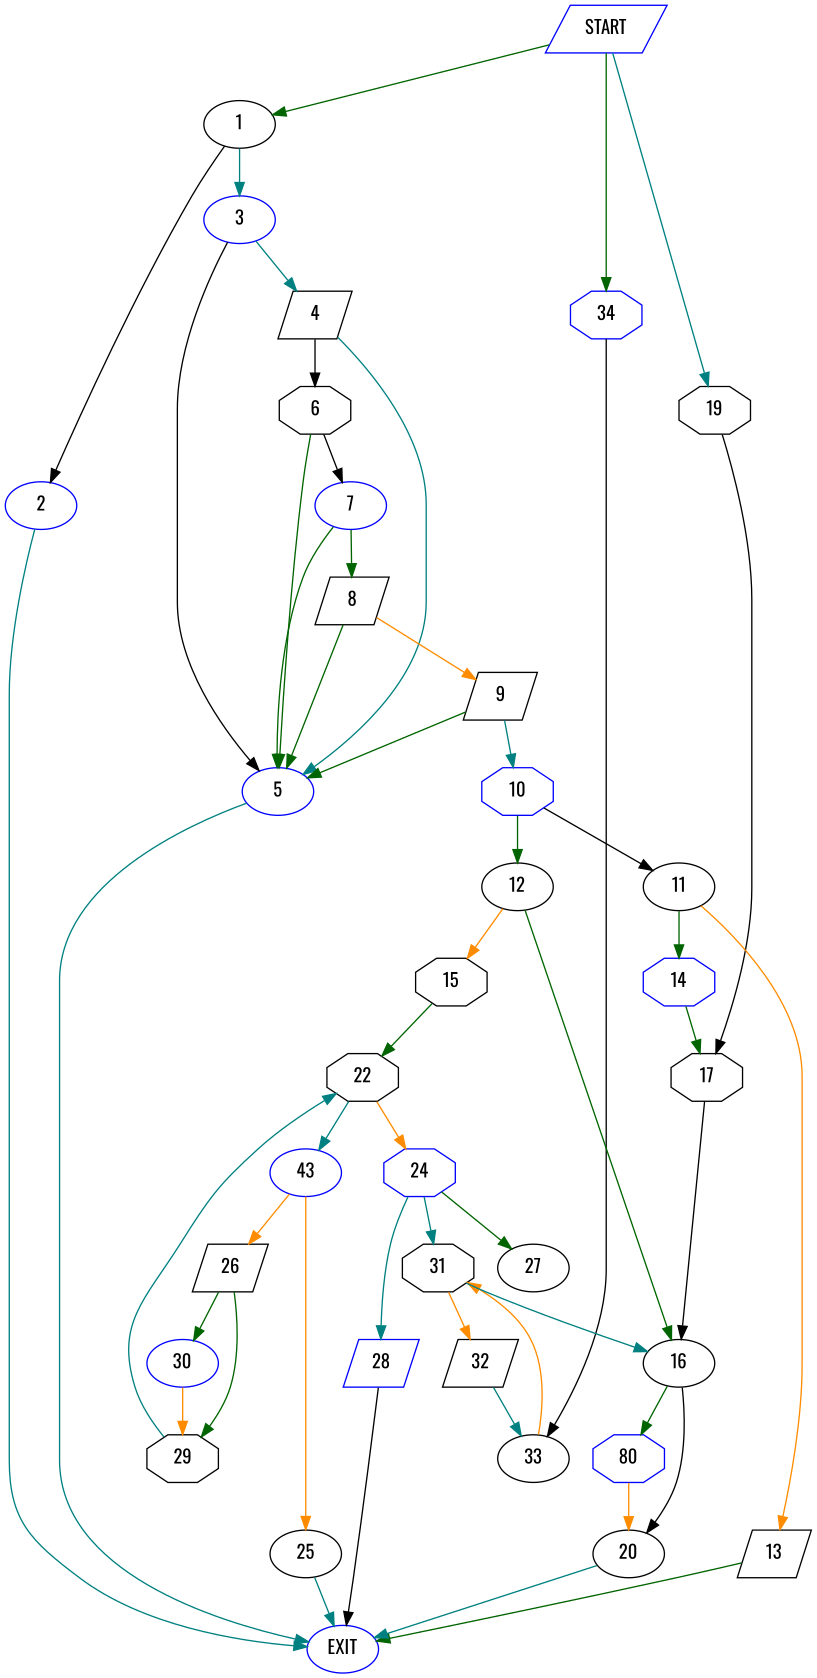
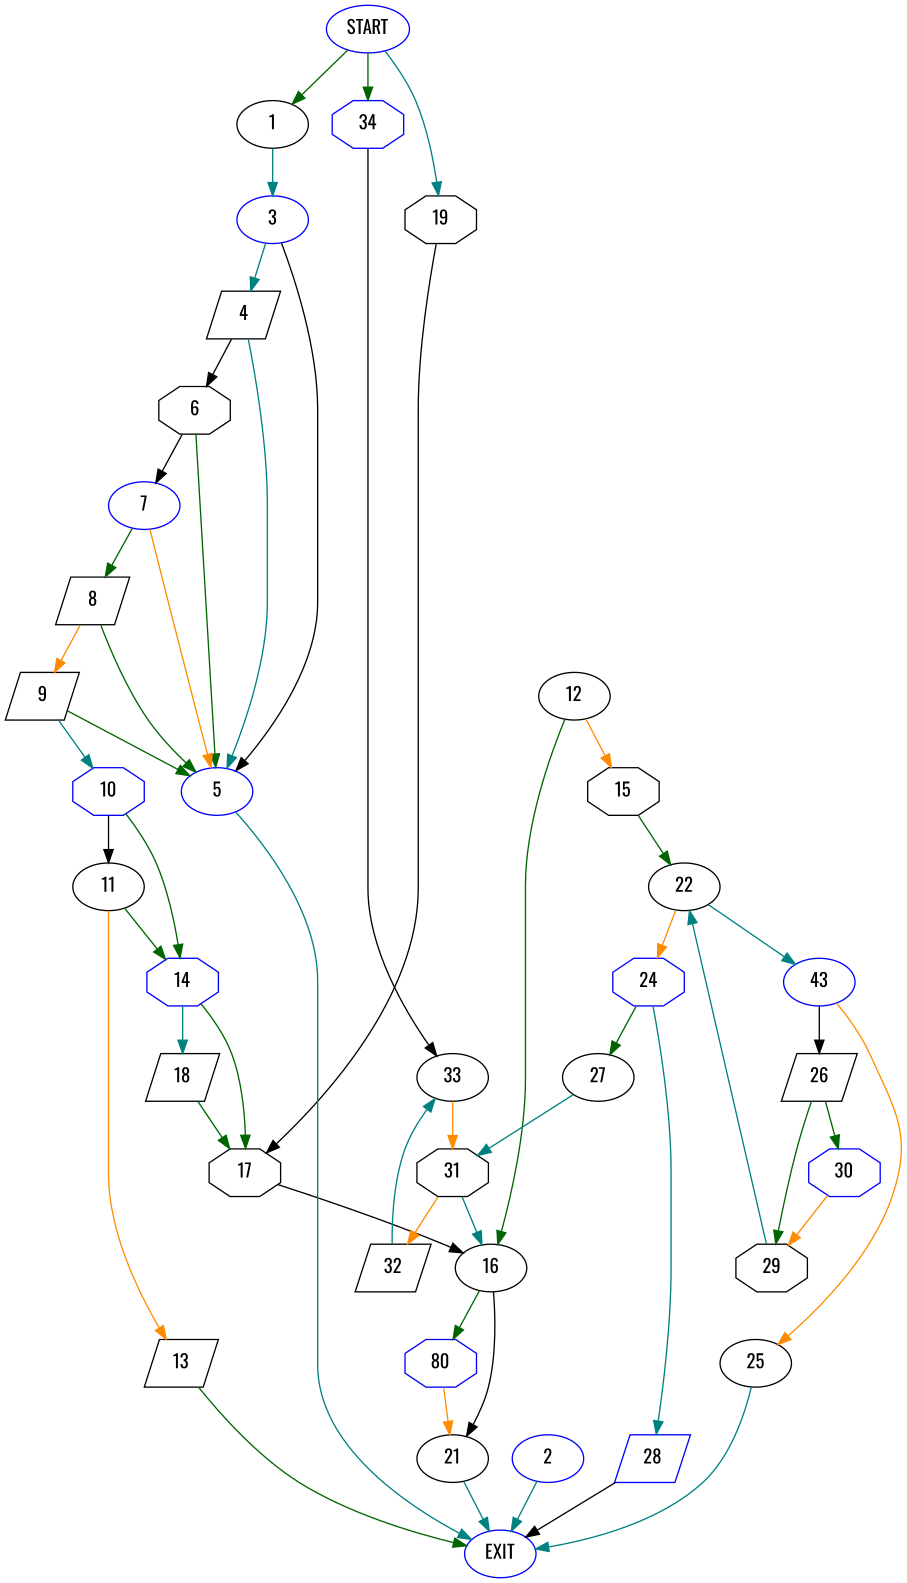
node "START": shape parallelogram -> ellipse
edge "1" -> "2": removed
edge "7" -> "5": color darkgreen -> darkorange
edge "10" -> "12": now "10" -> "14"
node "18": added
node "22": shape octagon -> ellipse
edge "43" -> "26": color darkorange -> black
edge "24" -> "31": now "27" -> "31"
node "30": shape ellipse -> octagon
node "20": label "20" -> "21"
